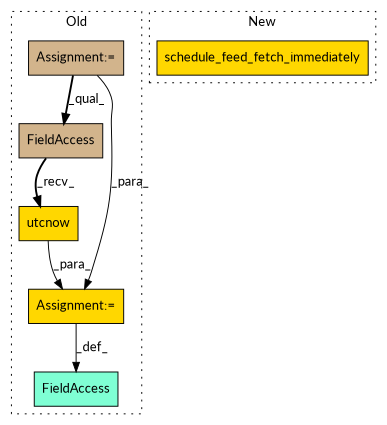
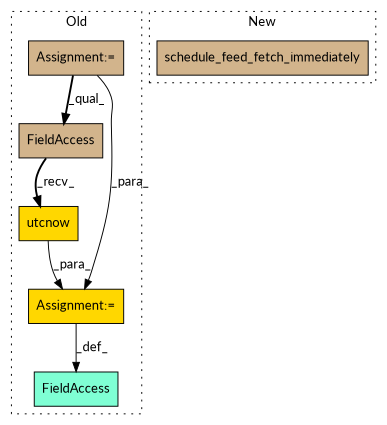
node "schedule_feed_fetch_immediately": fillcolor gold -> tan
